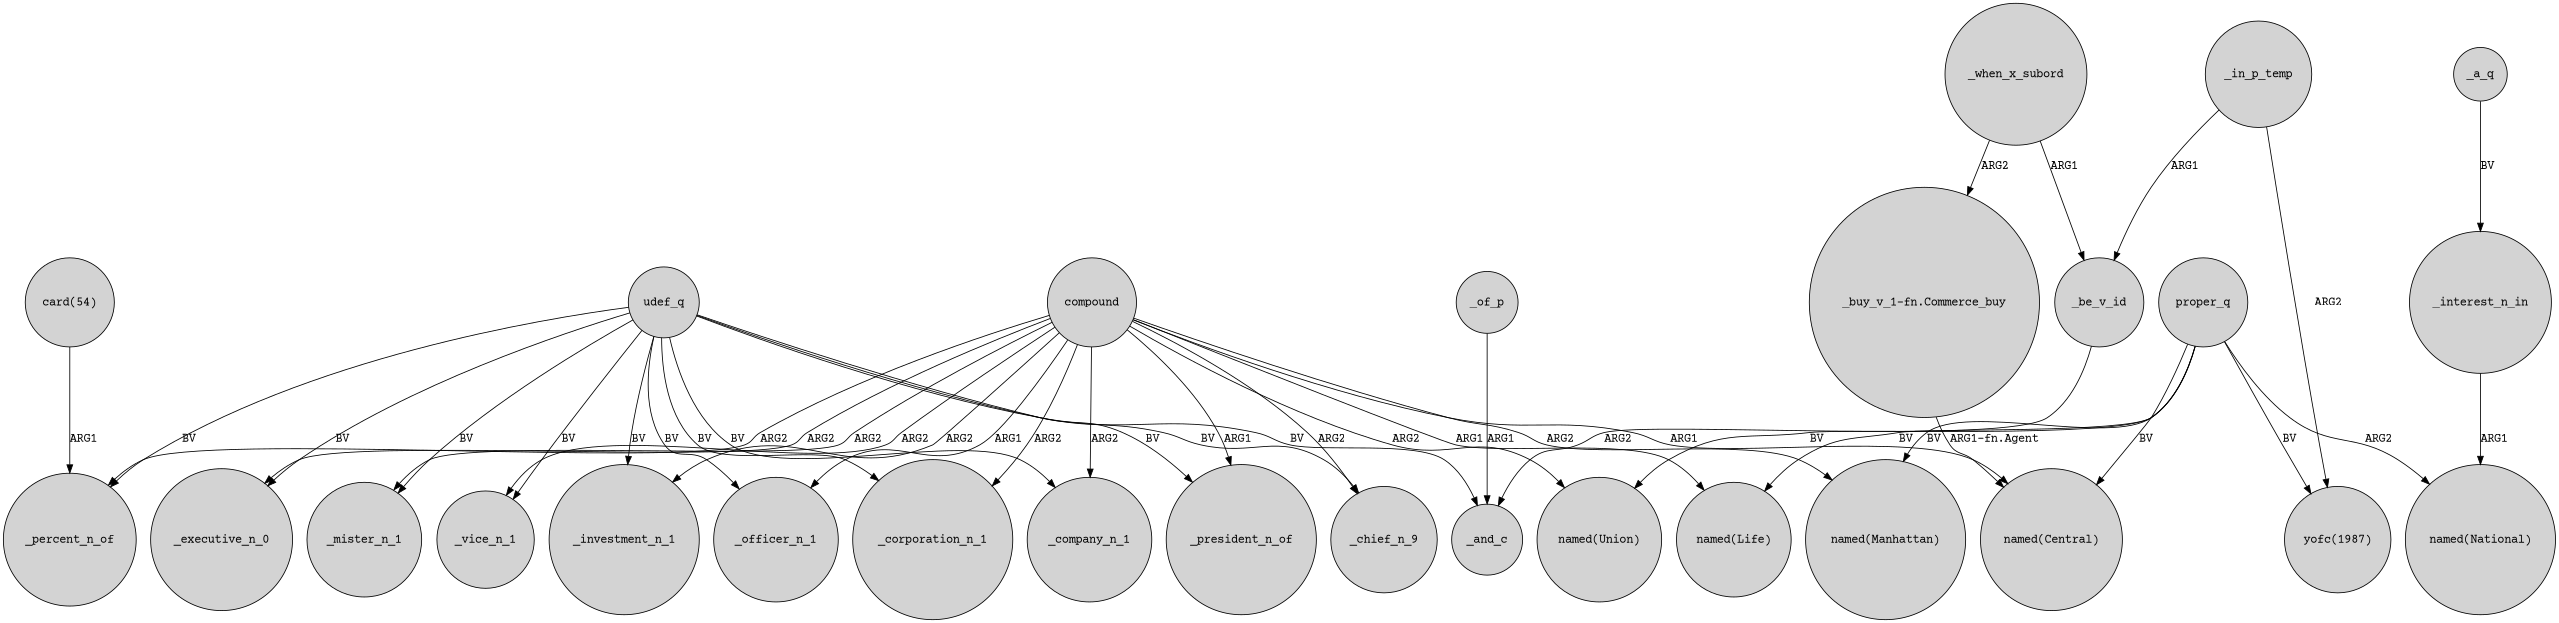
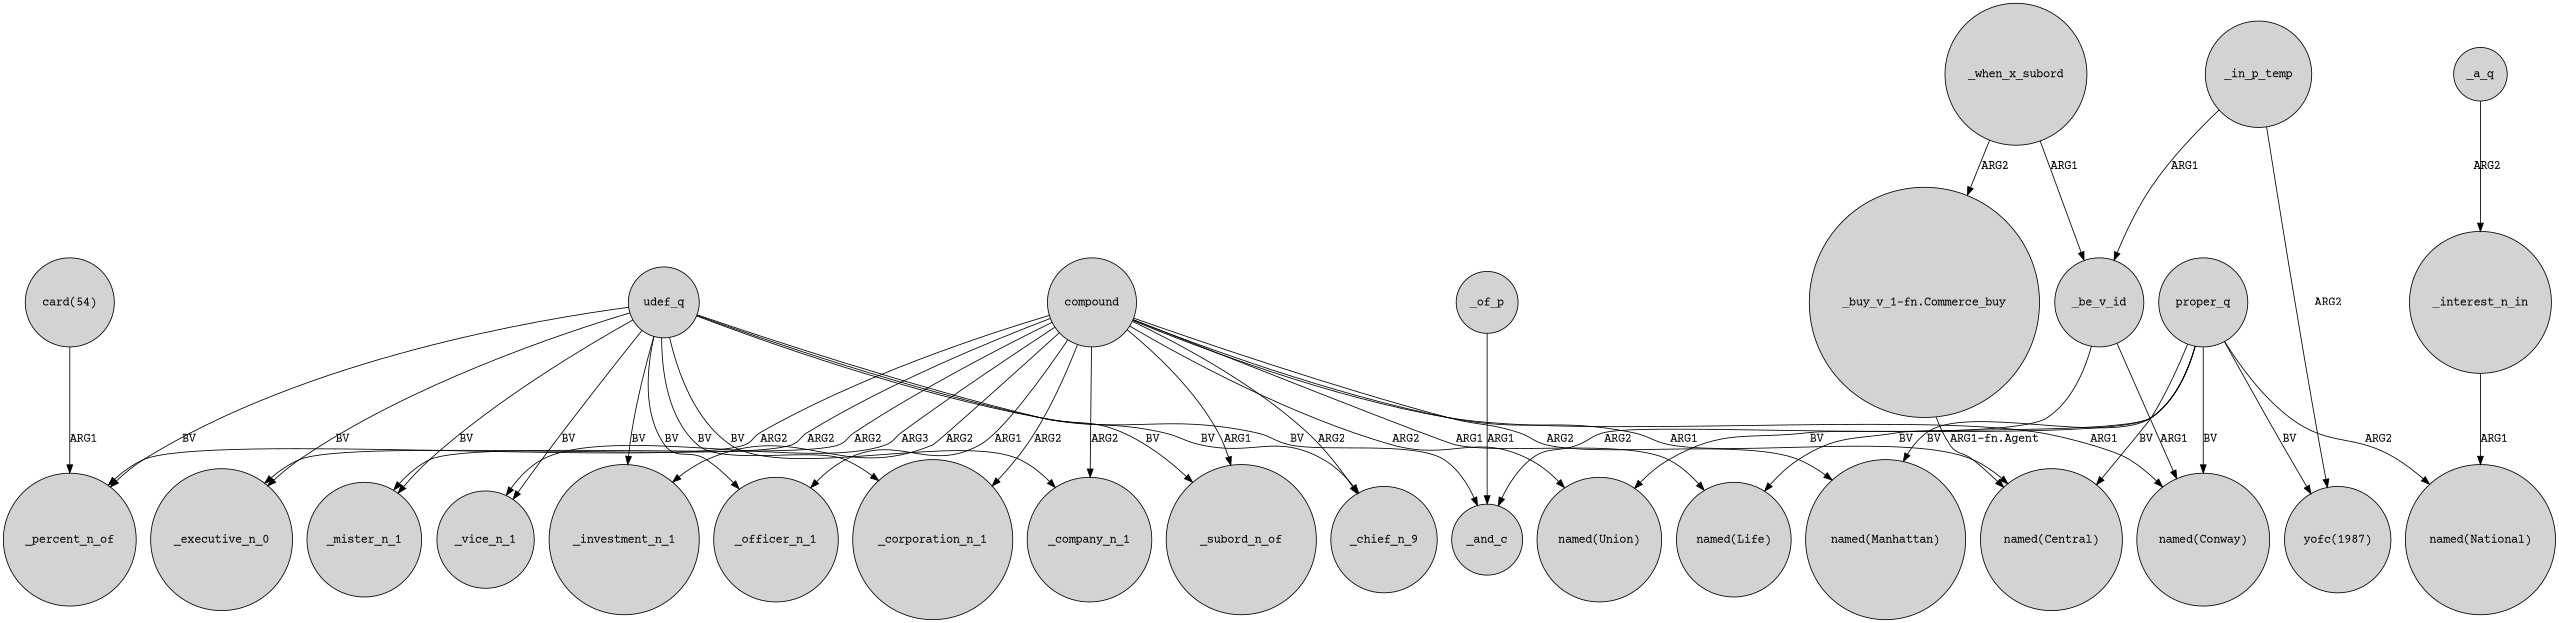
edge "_a_q" -> "_interest_n_in": label "BV" -> "ARG2"
edge "compound" -> "_vice_n_1": label "ARG2" -> "ARG3"
node "_president_n_of": label "_president_n_of" -> "_subord_n_of"
node "named(Conway)": added
